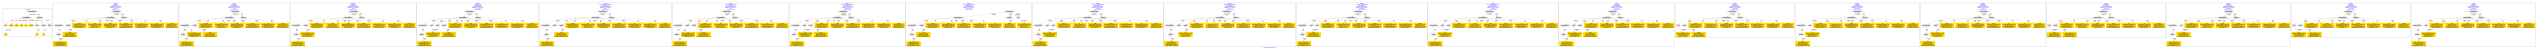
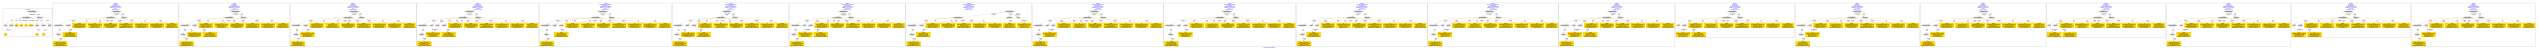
node "dimensions": fillcolor gold -> lightgray
